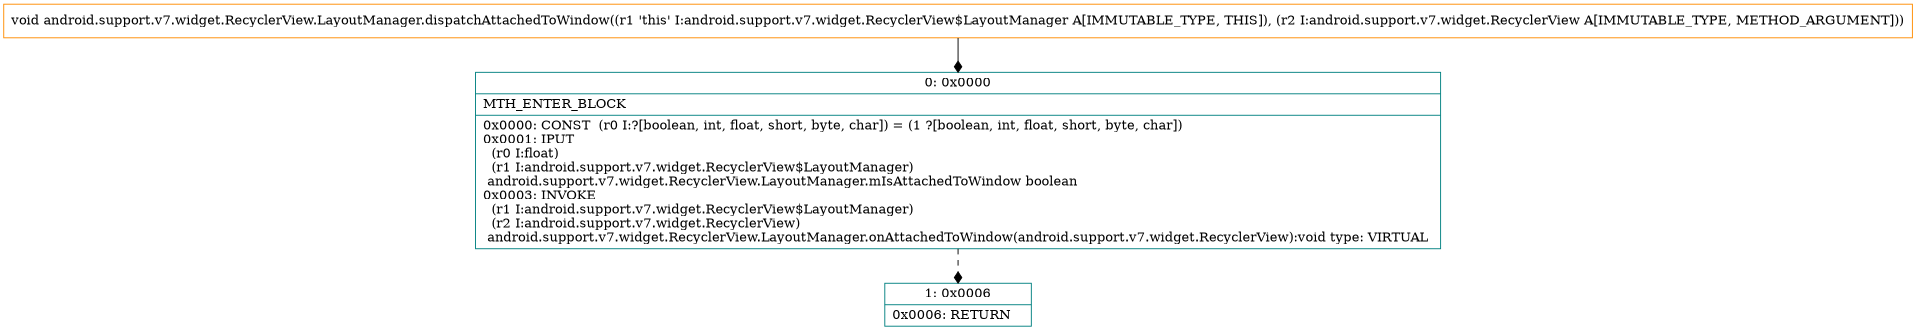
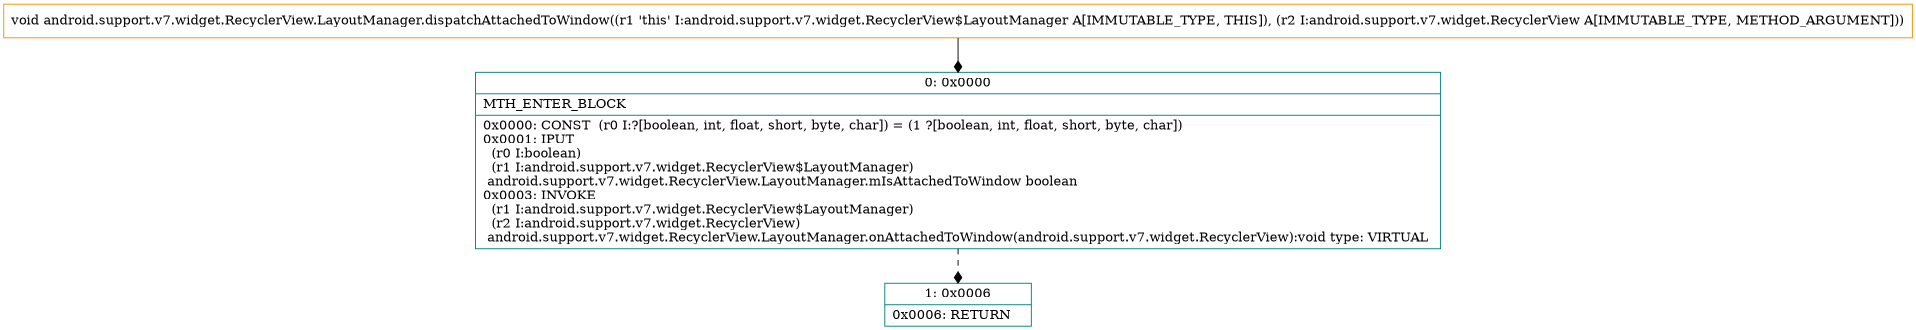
node "0: 0x0000": text "(r0 I:float)" -> "(r0 I:boolean)"
